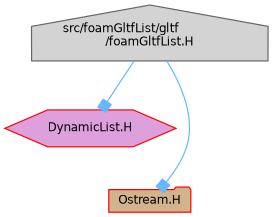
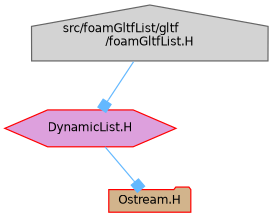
edge "src/foamGltfList/gltf /foamGltfList.H" -> "Ostream.H": now "DynamicList.H" -> "Ostream.H"
